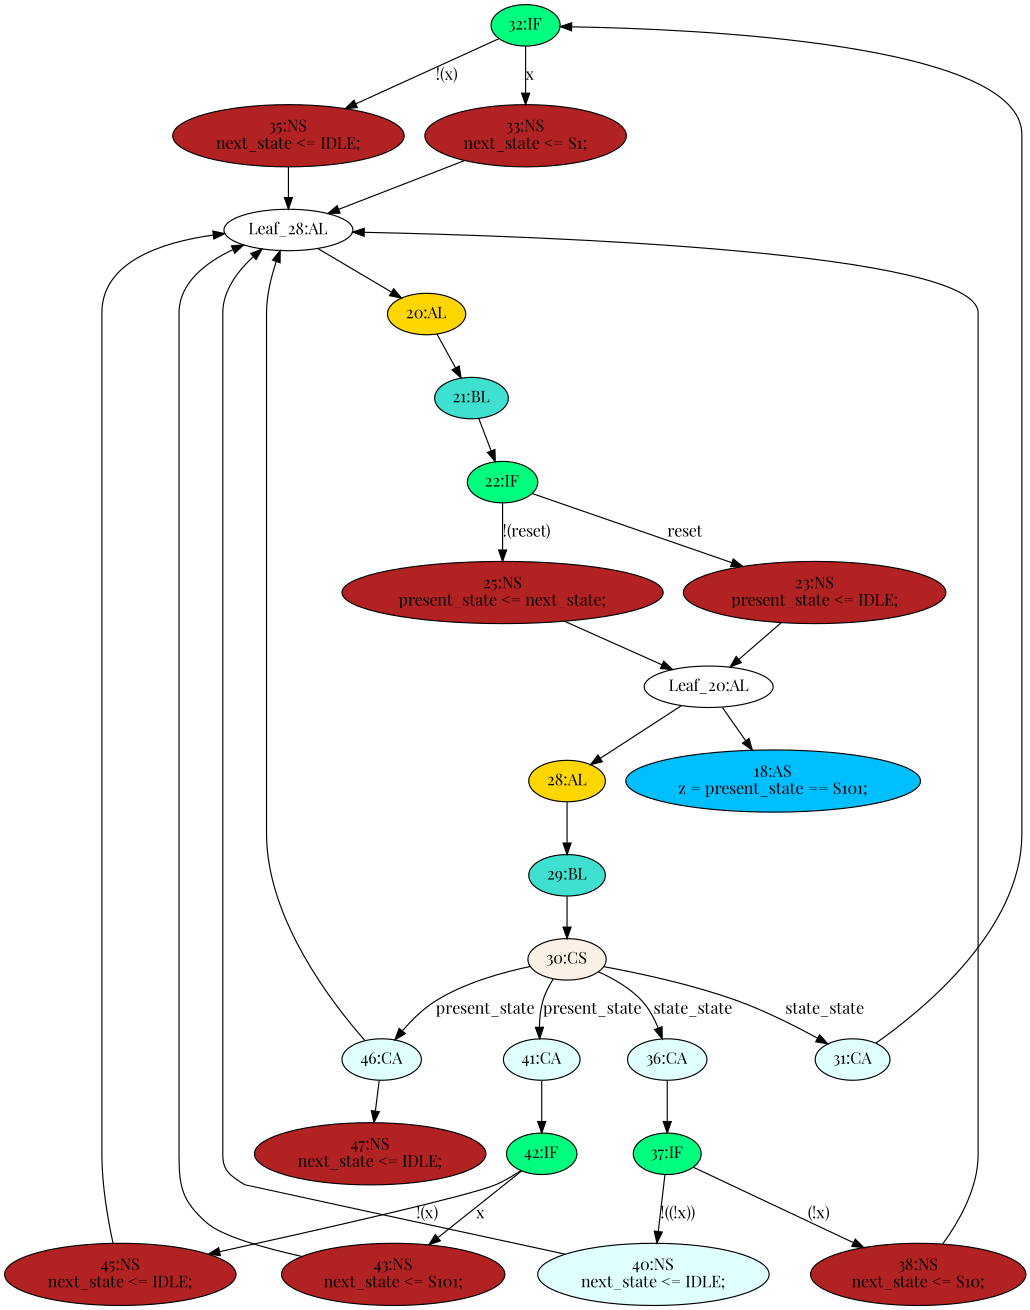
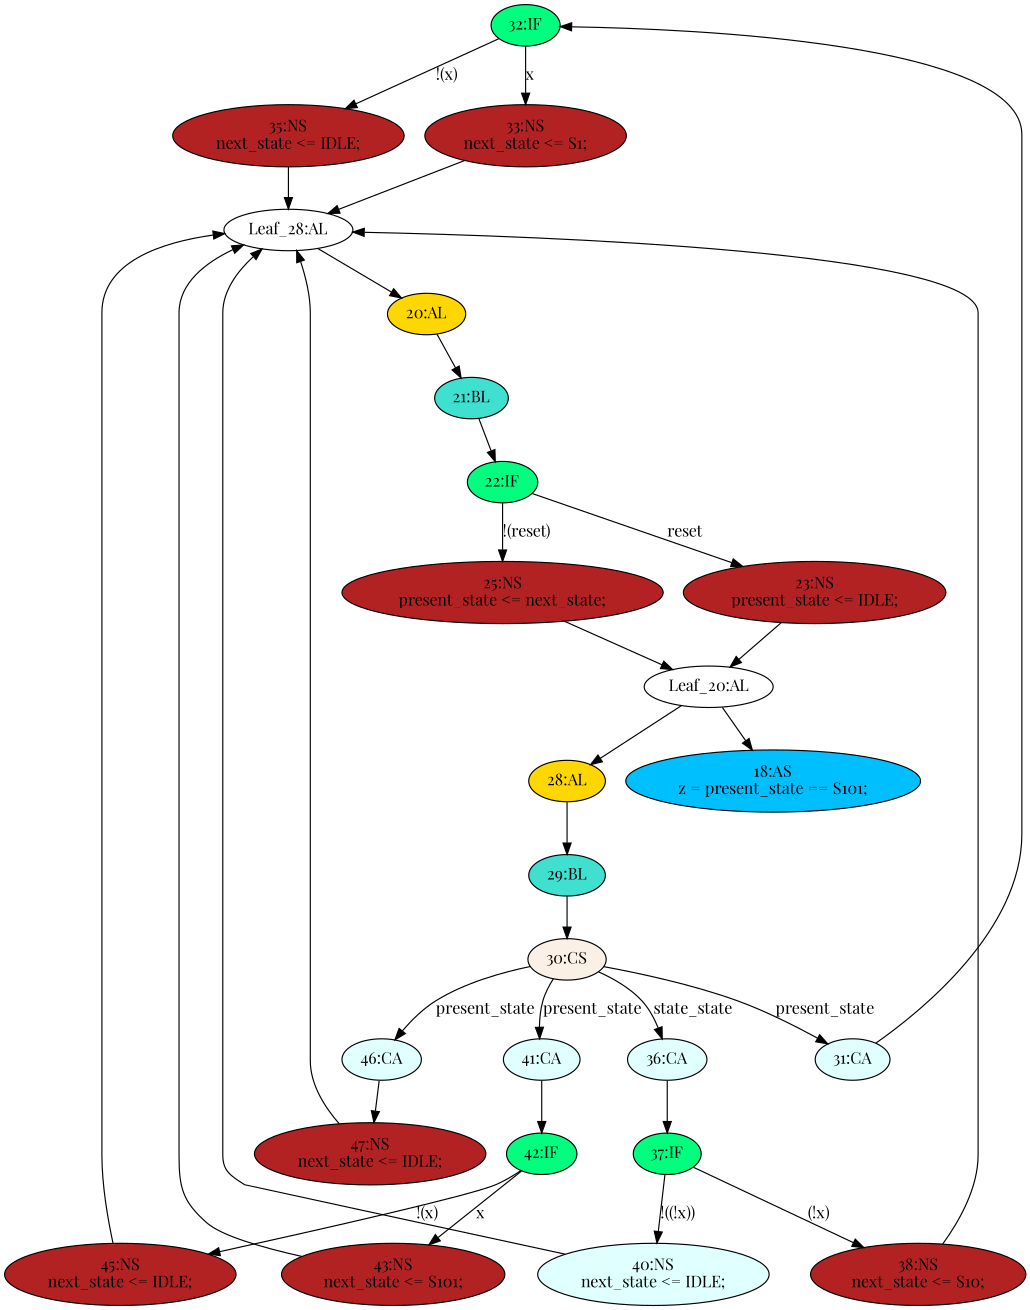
edge "46:CA" -> "Leaf_28:AL": now "47:NS next_state <= IDLE;" -> "Leaf_28:AL"
edge "30:CS" -> "31:CA": label "state_state" -> "present_state"
